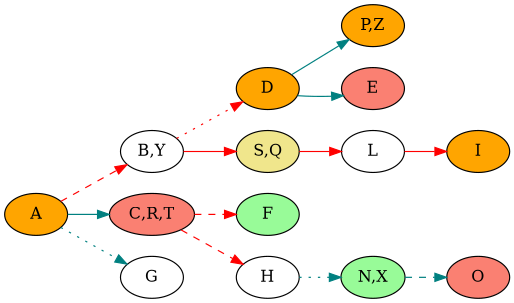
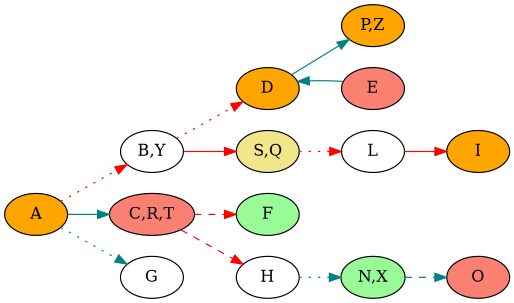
edge "D" -> "E": reversed
edge "S,Q" -> "L": style solid -> dotted
edge "A" -> "B,Y": style dashed -> dotted
